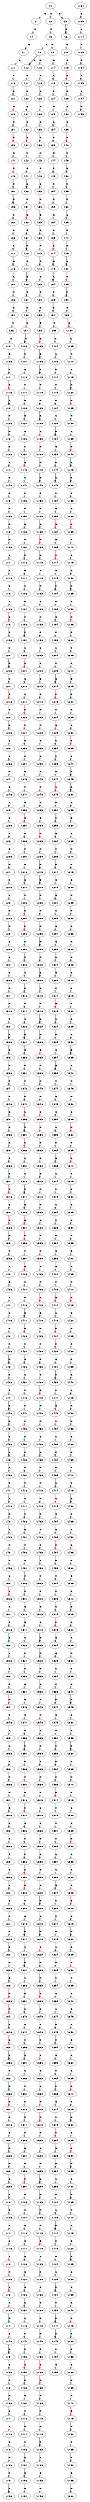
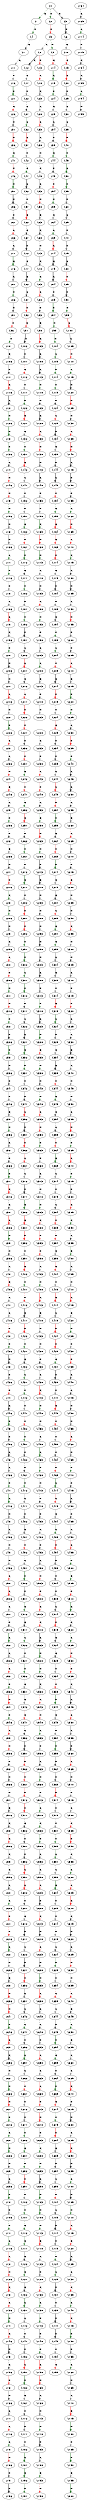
edge "S223" -> "S228": removed, label "A"
edge "S627" -> "S632": style dashed -> bold
